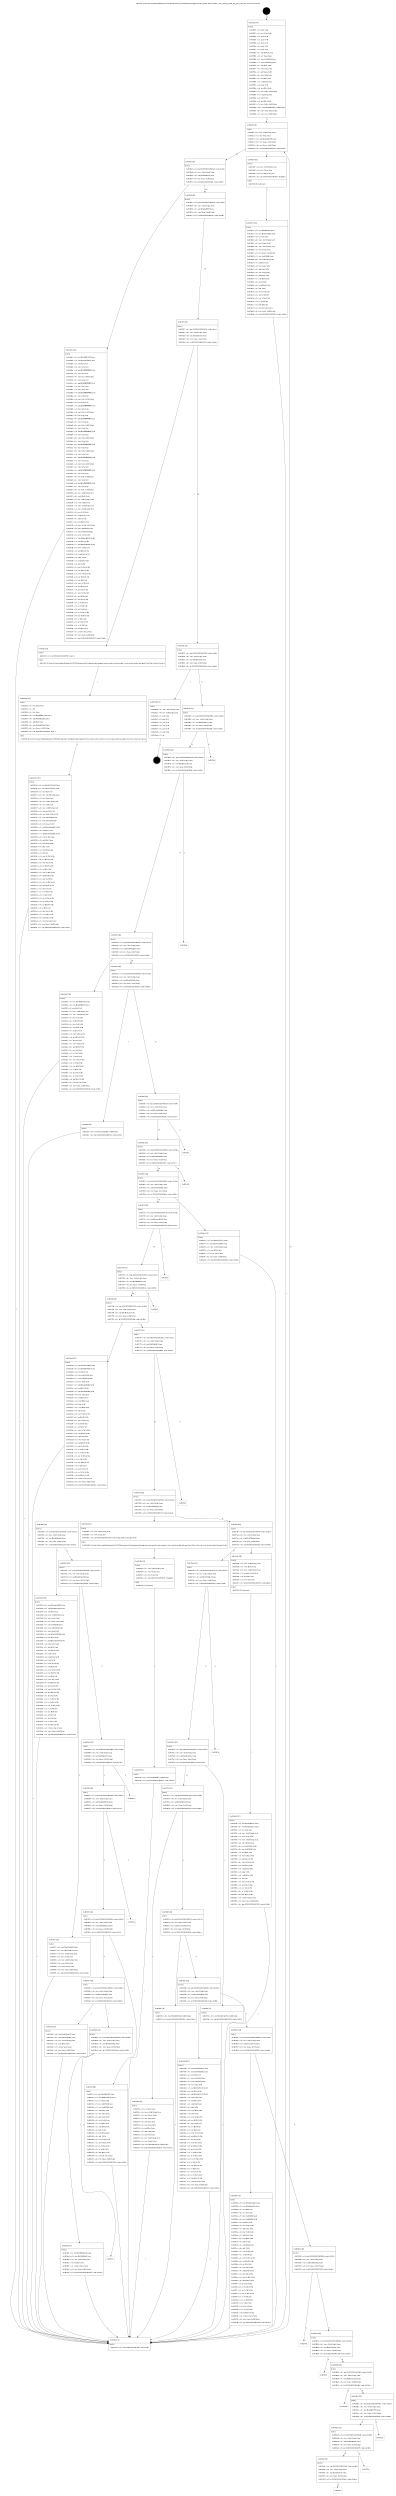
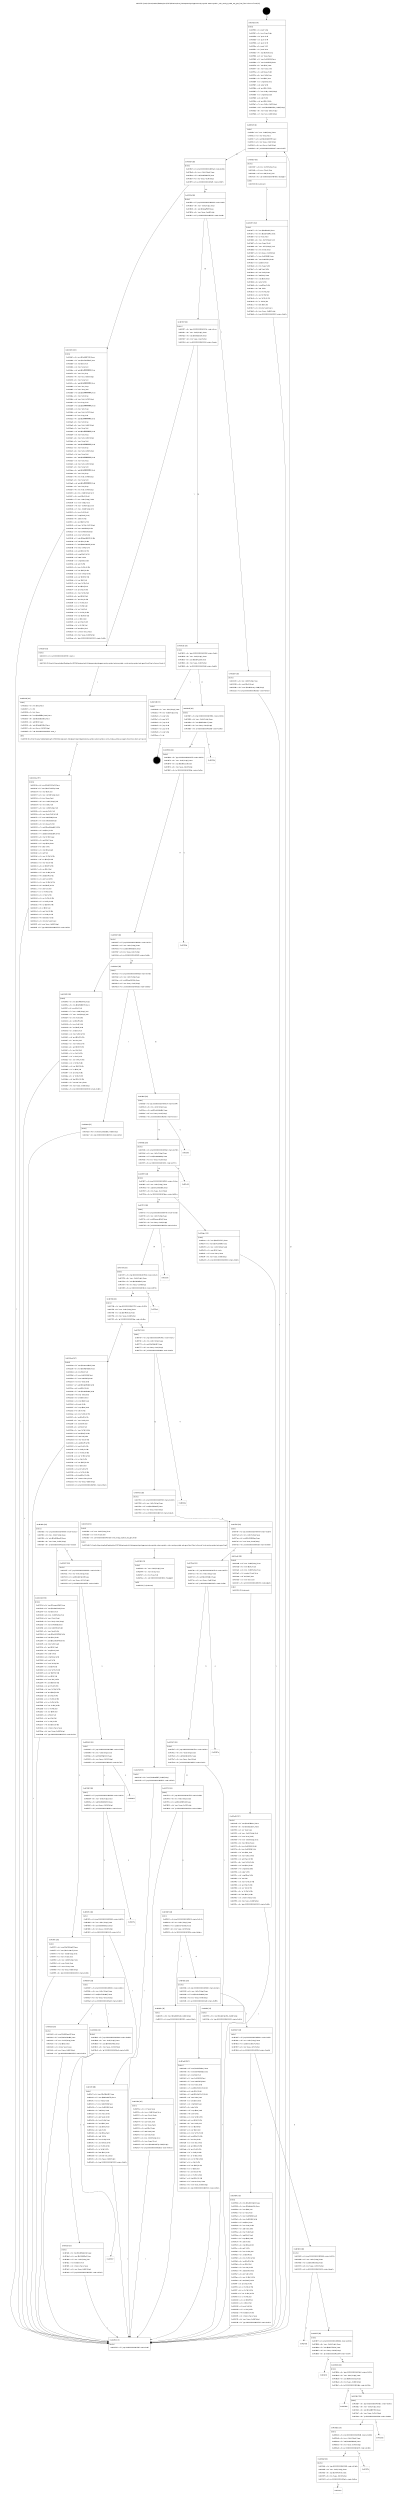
node "0x402291 [25]": added
